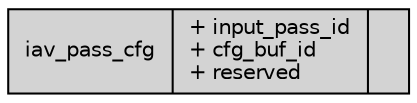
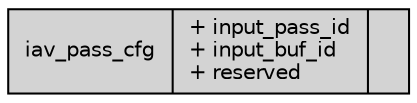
node "iav_pass_cfg": text "+ cfg_buf_id" -> "+ input_buf_id"
